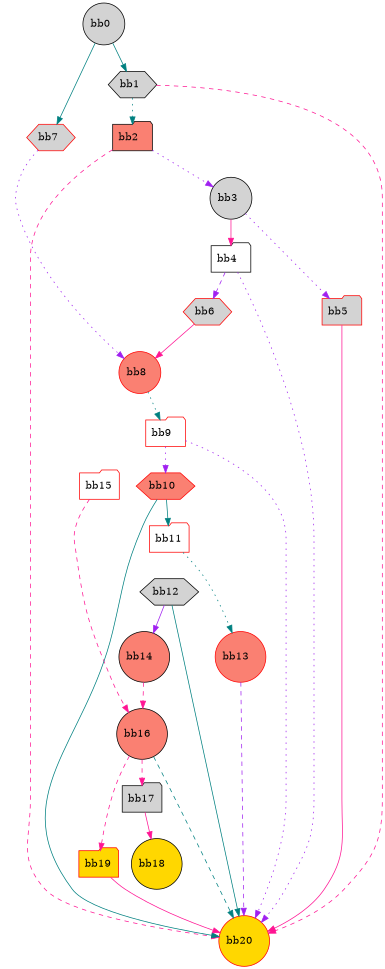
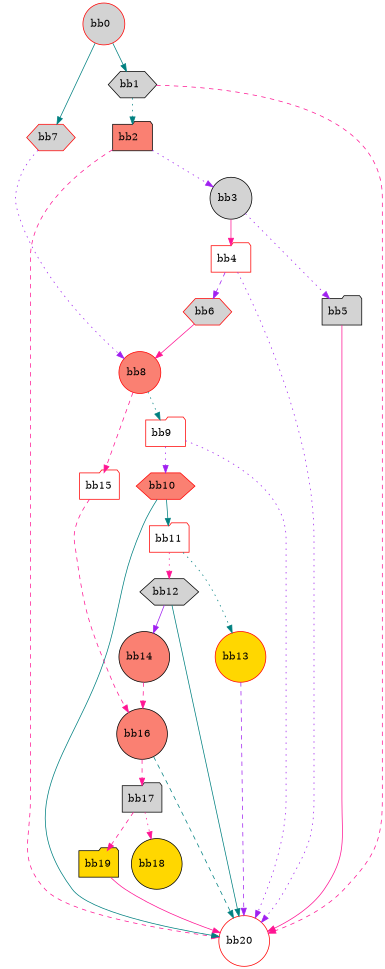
node "bb0": color black -> red
node "bb4": color black -> red
node "bb5": color red -> black
edge "bb8" -> "bb15": added
edge "bb11" -> "bb12": added
node "bb13": fillcolor salmon -> gold
edge "bb16" -> "bb19": now "bb17" -> "bb19"
edge "bb17" -> "bb18": style solid -> dotted
node "bb19": color red -> black
node "bb20": fillcolor gold -> white
